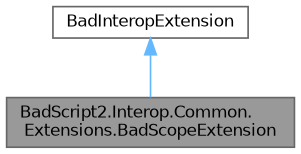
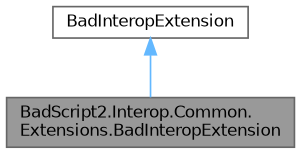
node "BadScript2.Interop.Common. Extensions.BadScopeExtension": label "BadScript2.Interop.Common. Extensions.BadScopeExtension" -> "BadScript2.Interop.Common. Extensions.BadInteropExtension"
